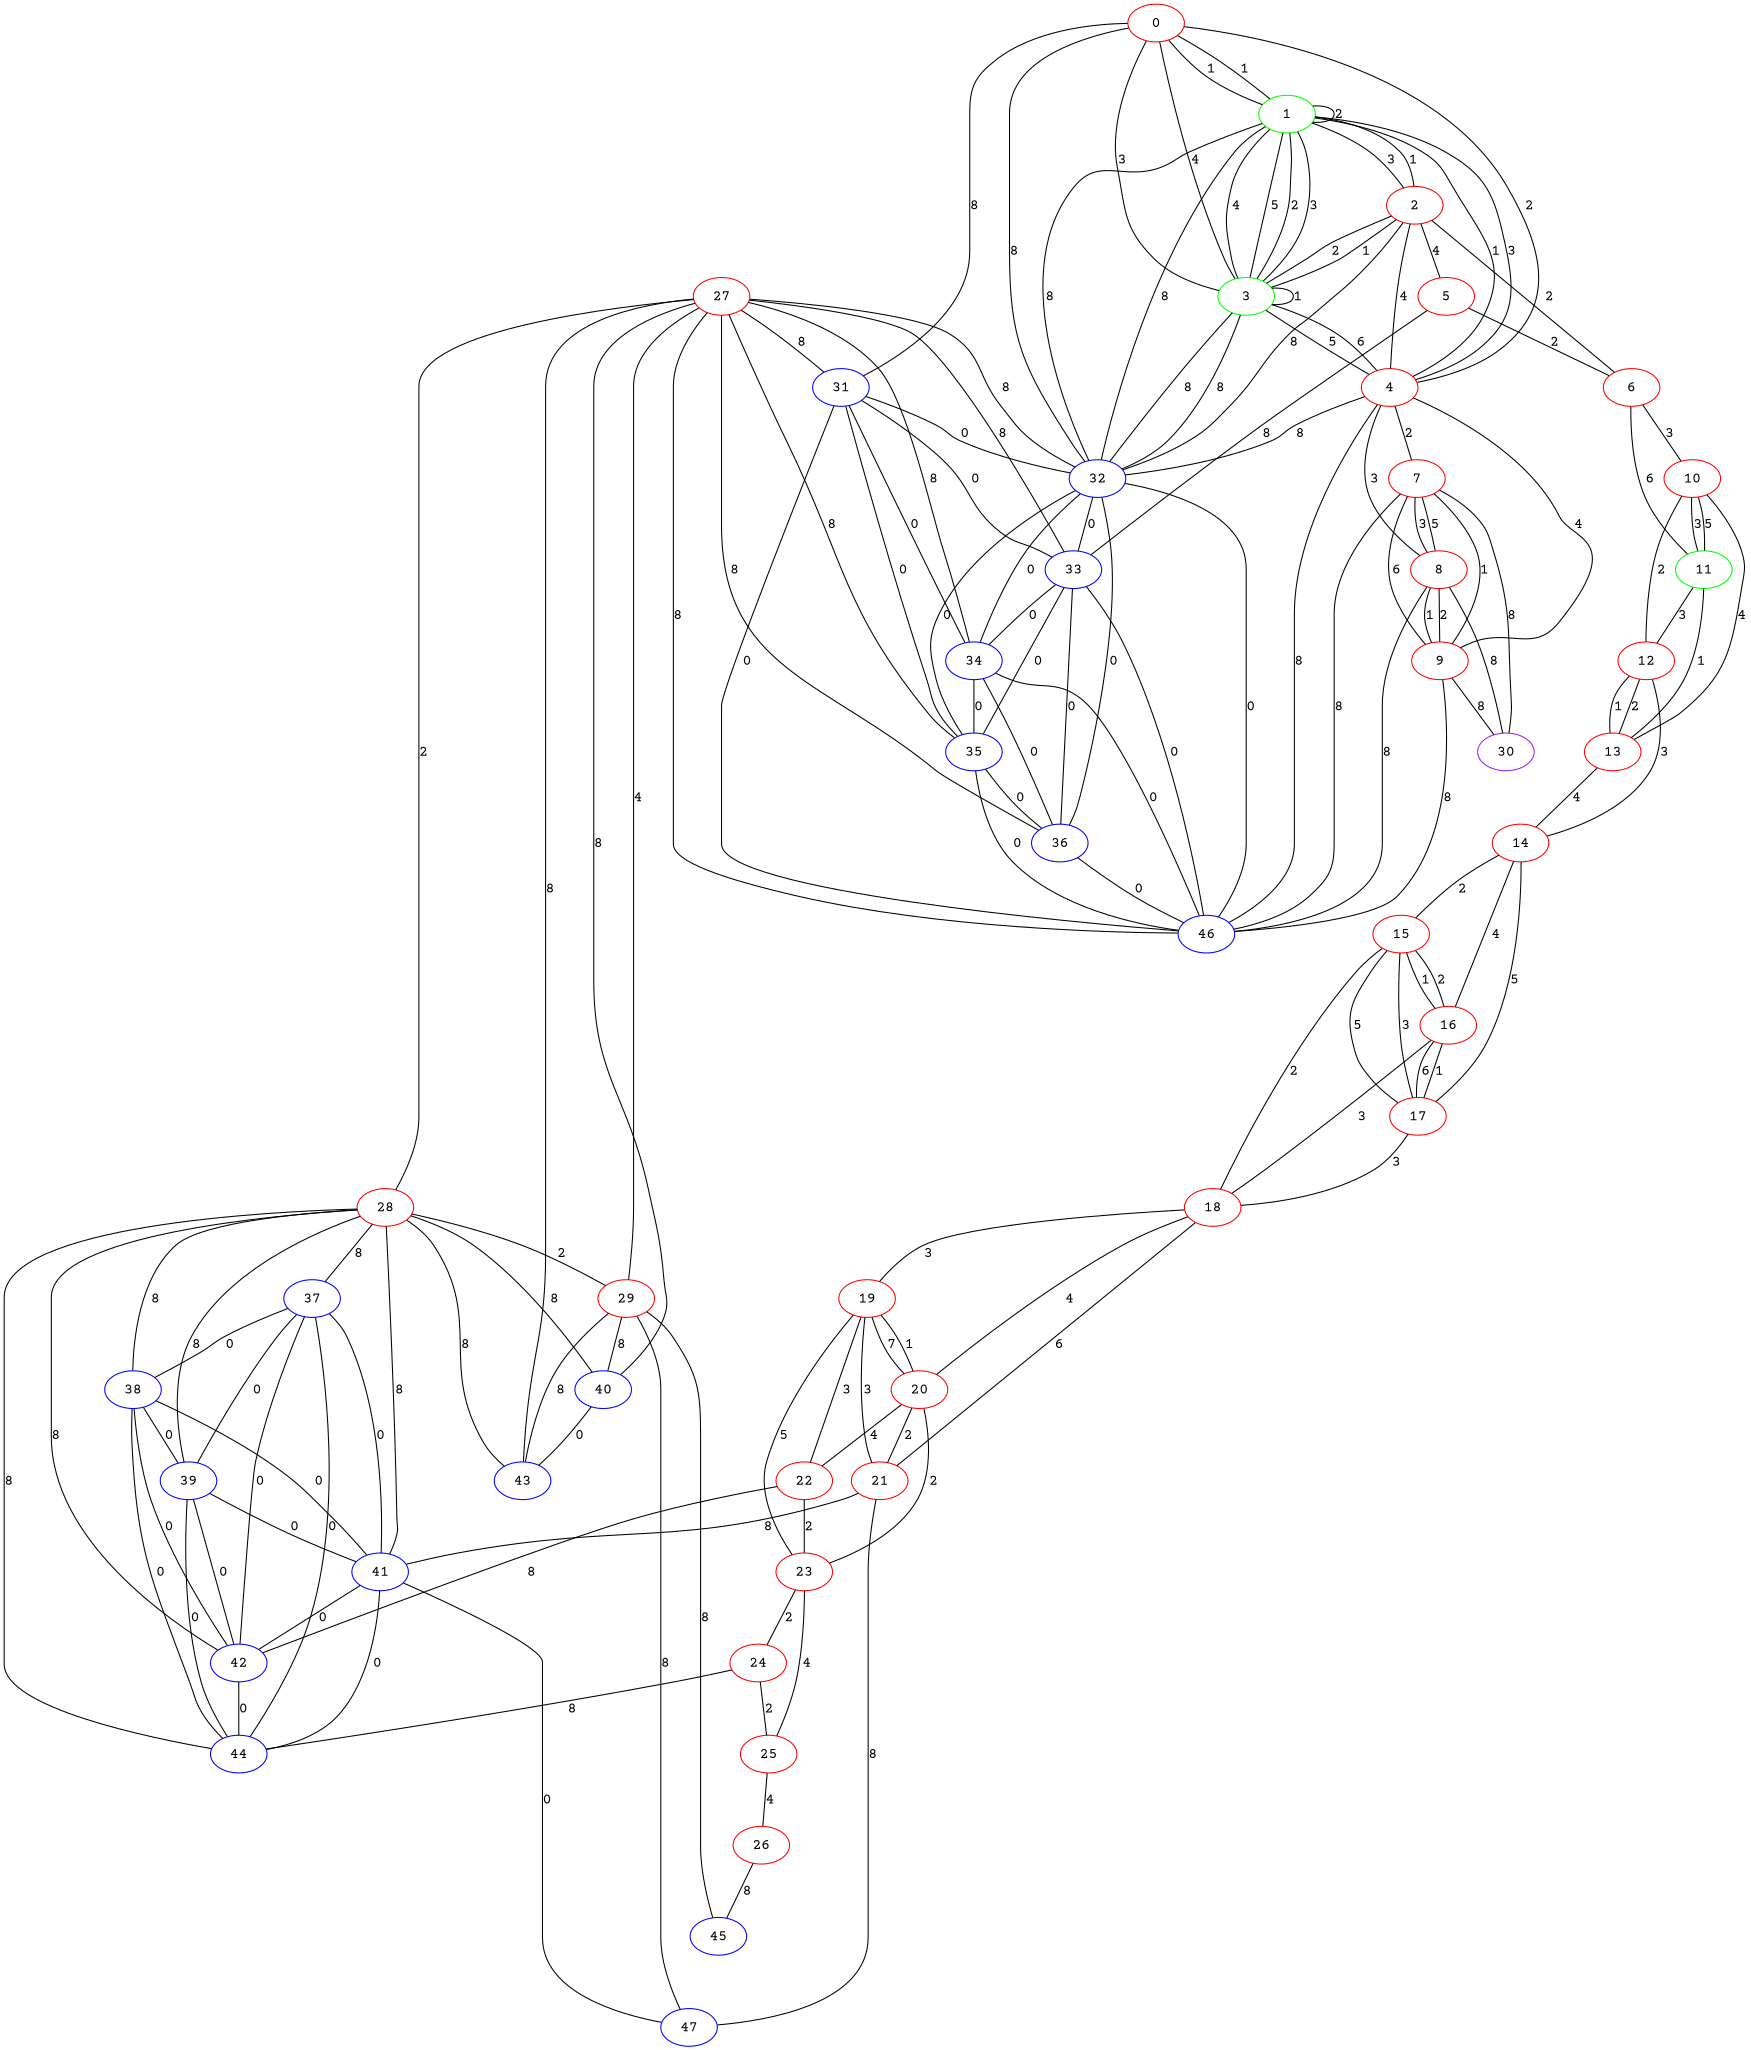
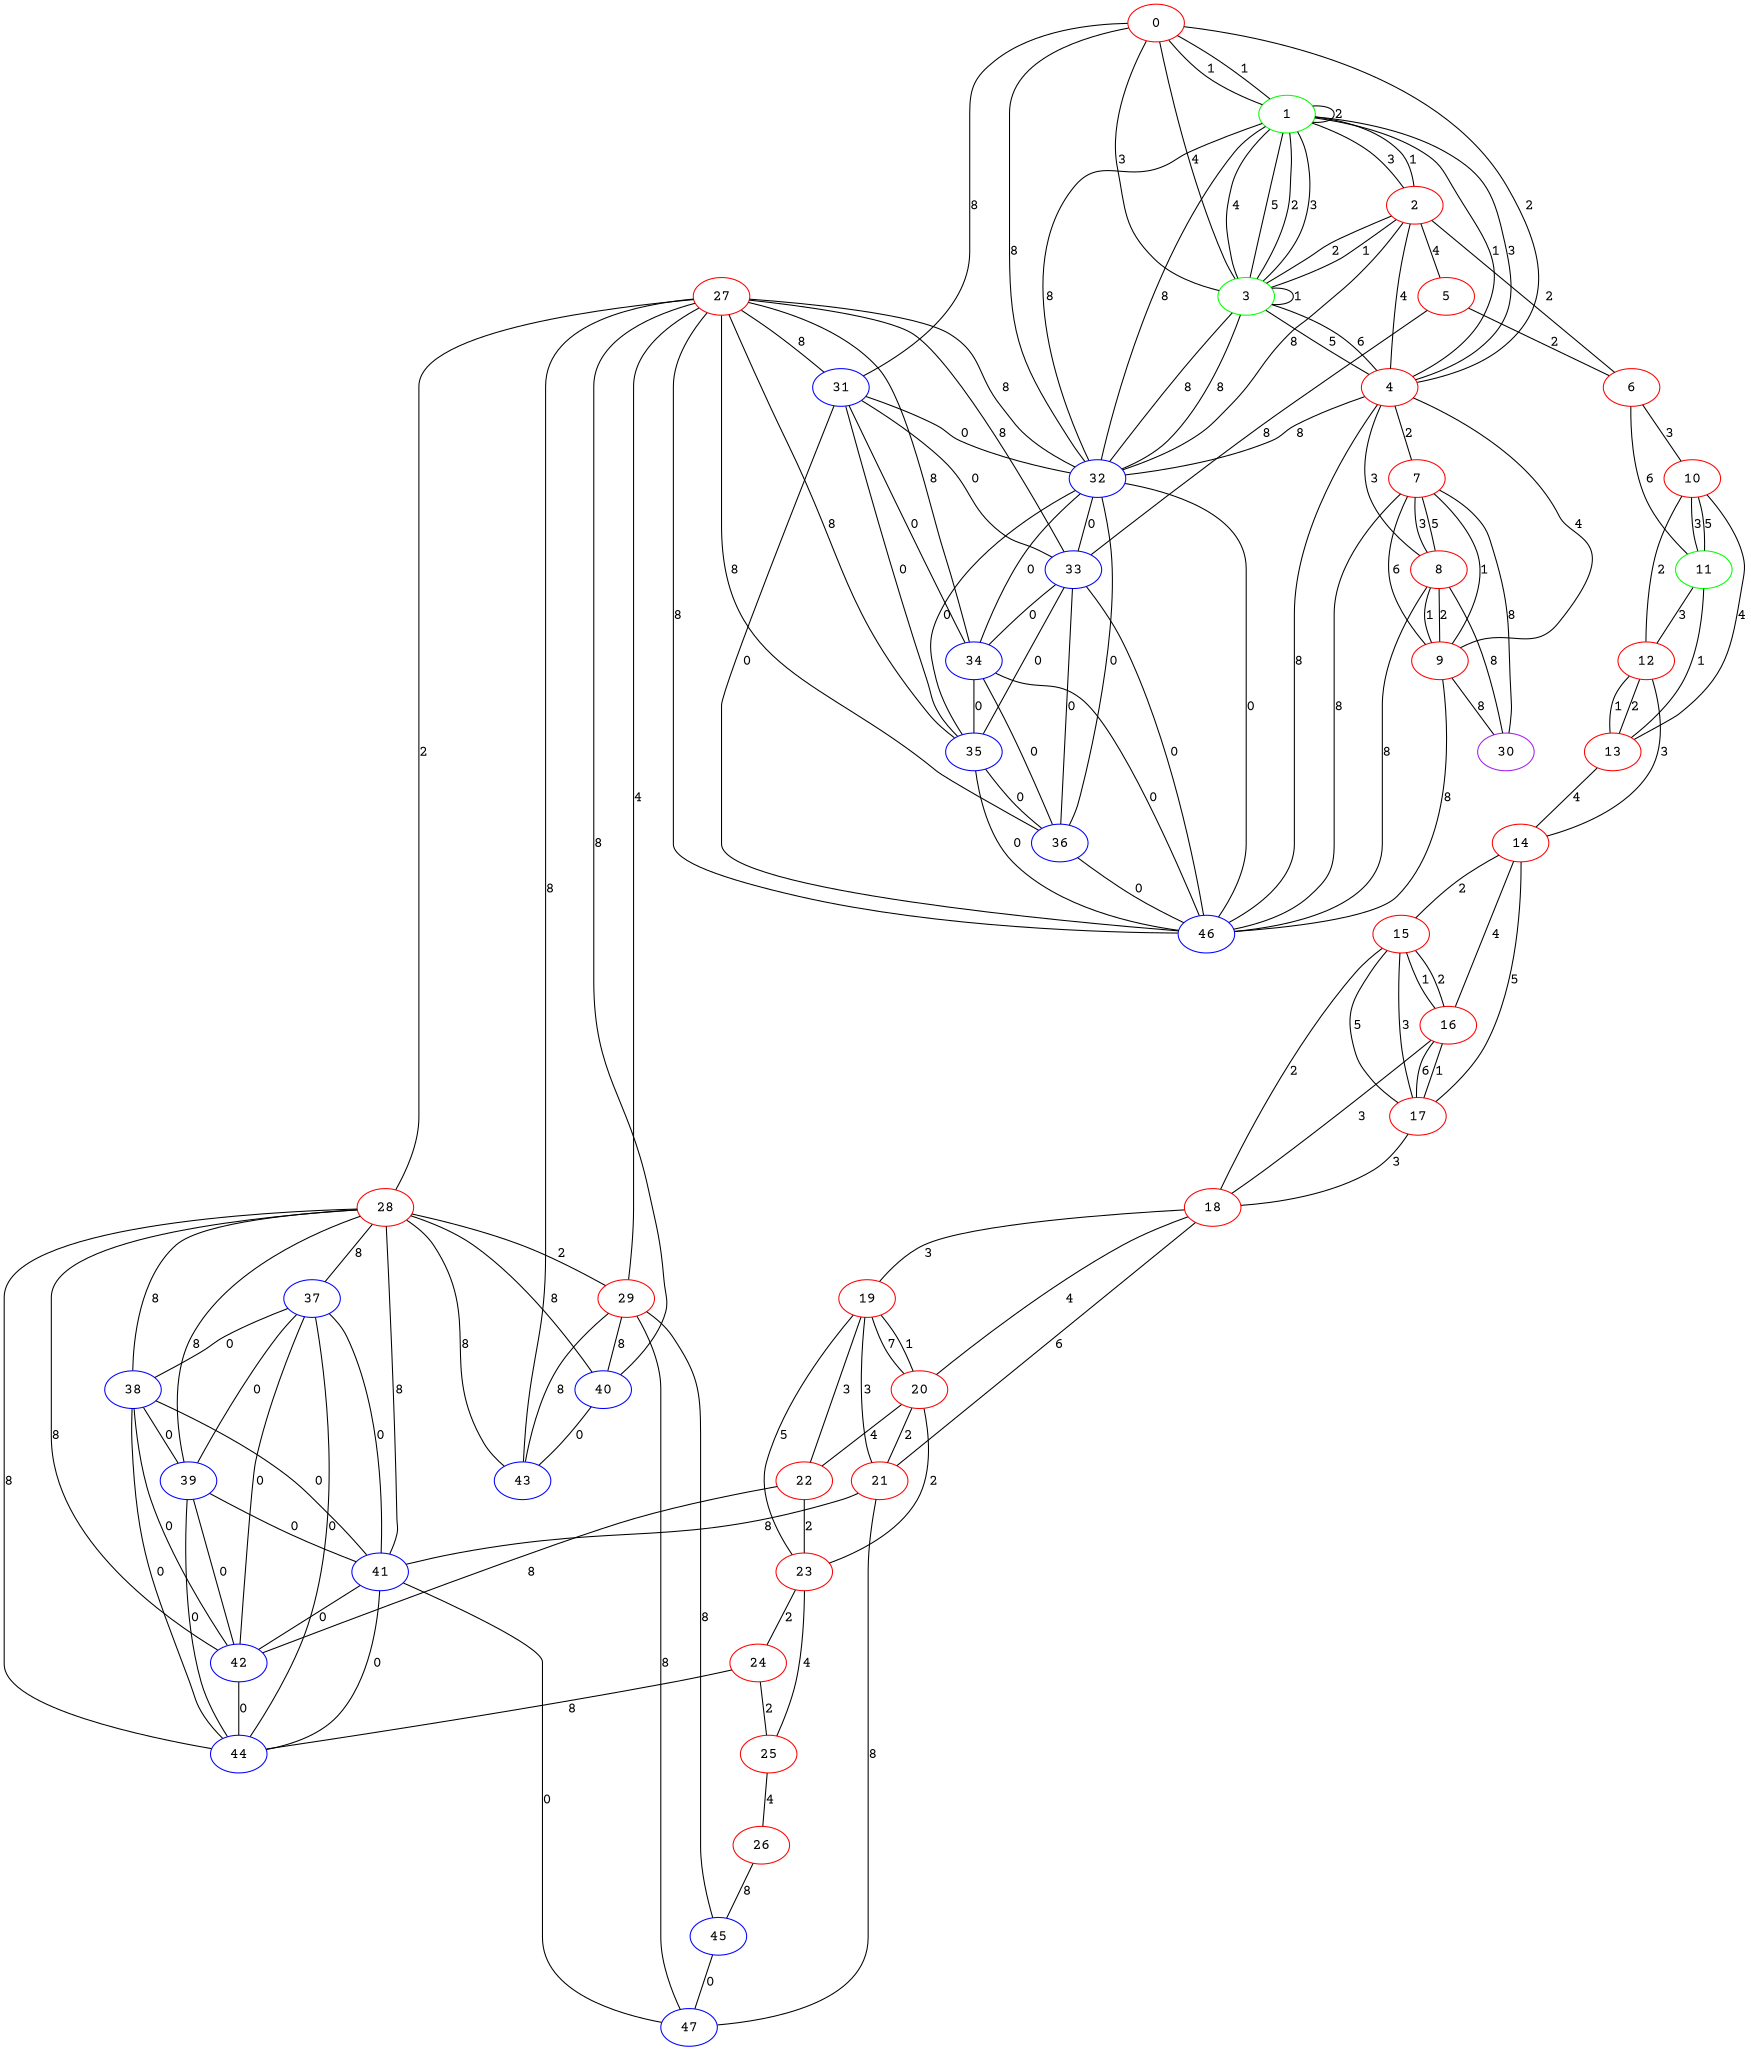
edge "45" -- "47": added, label "0"
